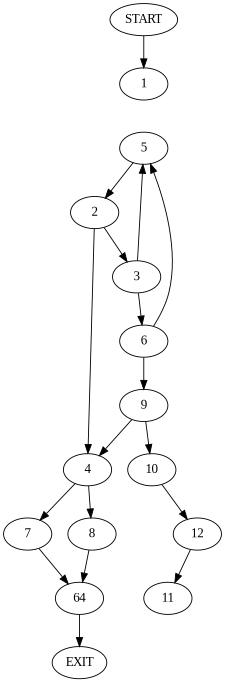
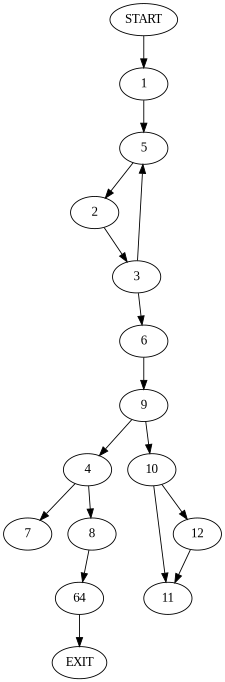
edge "6" -> "5": now "1" -> "5"
edge "2" -> "4": removed
edge "10" -> "11": added
edge "7" -> "64": removed
